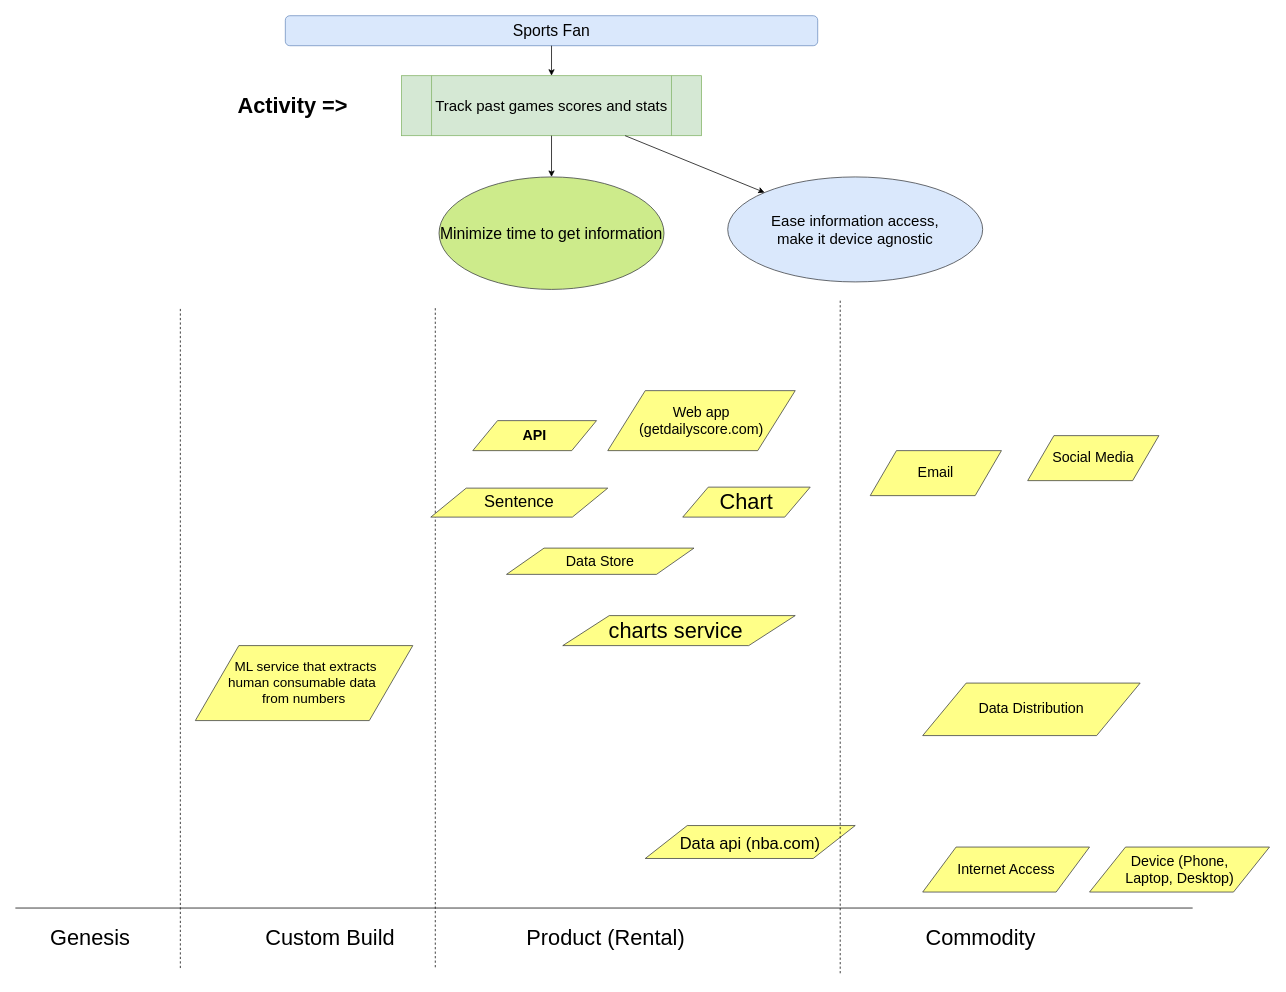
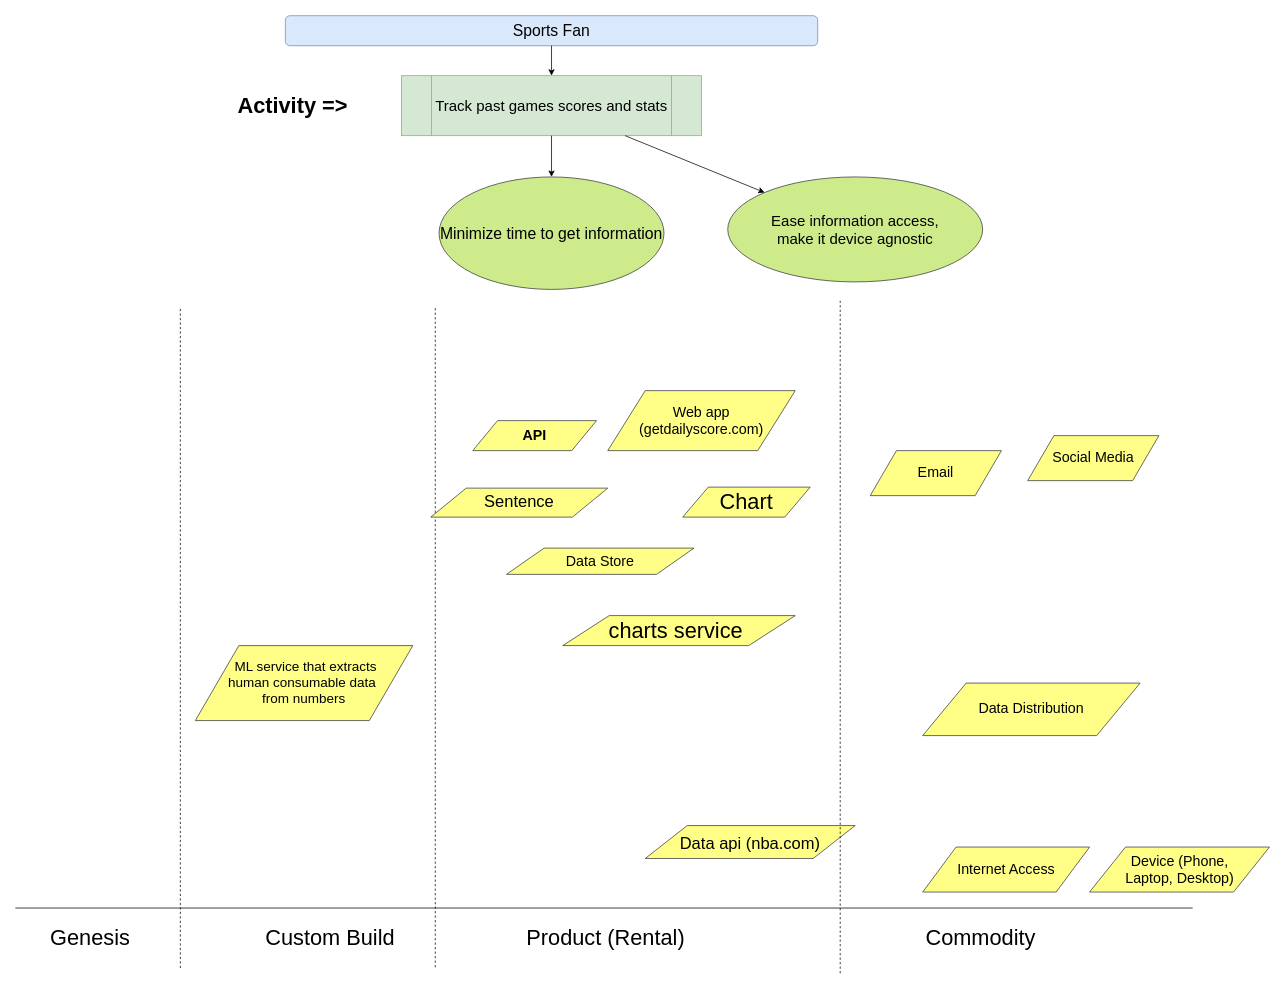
node "Ease information access, make it device agnostic": fillcolor #dae8fc -> #cdeb8b
